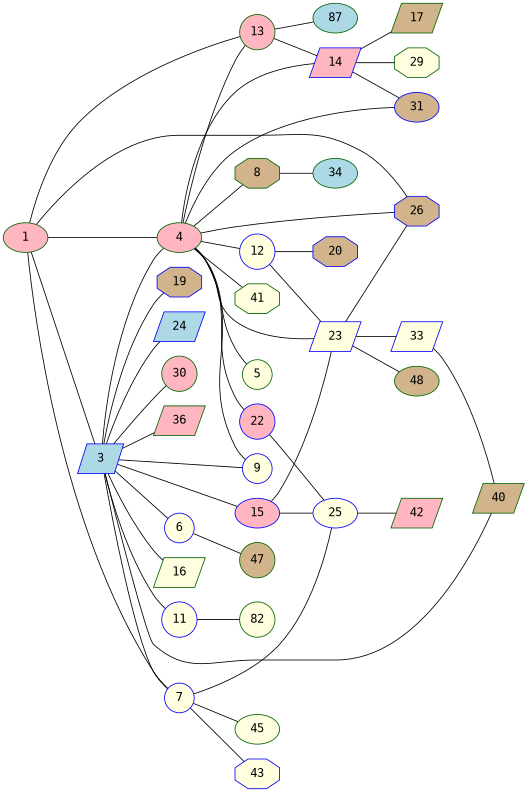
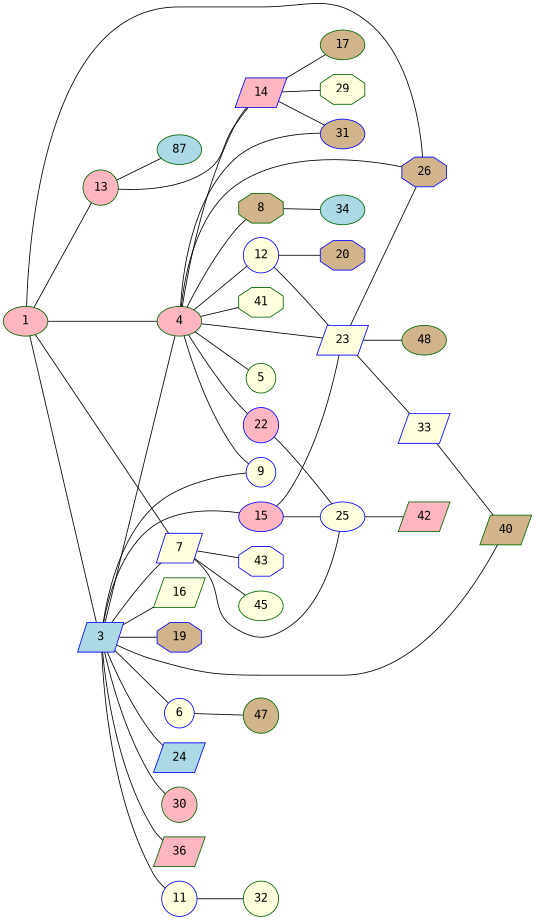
node "17": shape parallelogram -> ellipse
edge "13" -- "4": removed
node "82": label "82" -> "32"
node "7": shape circle -> parallelogram
